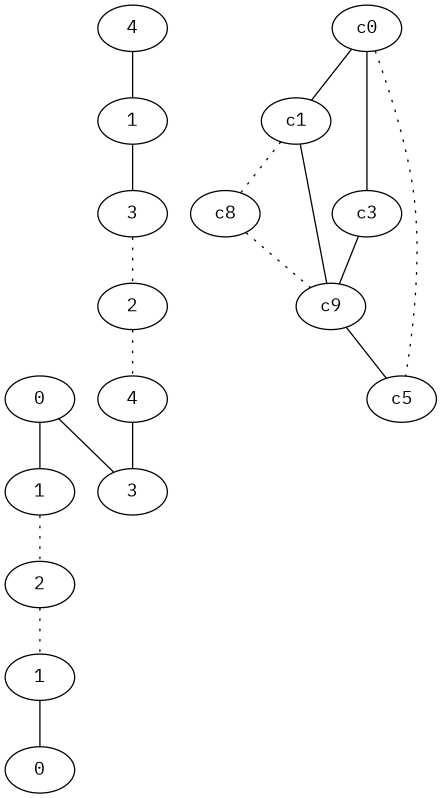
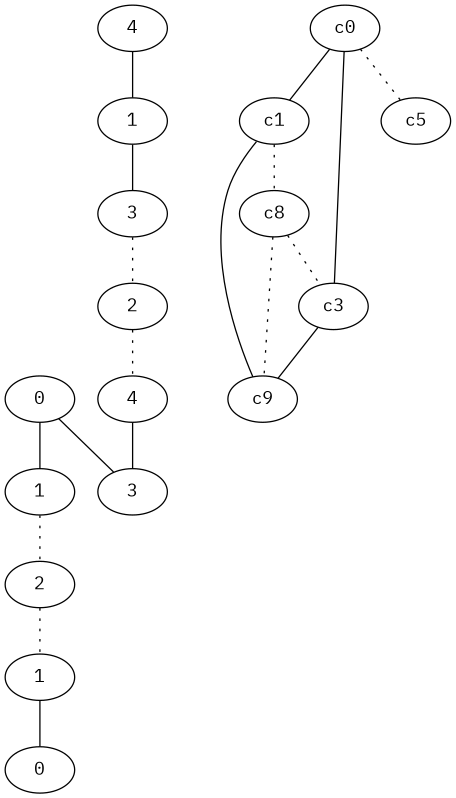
edge "c8" -- "c3": added
edge "c9" -- "c5": removed
